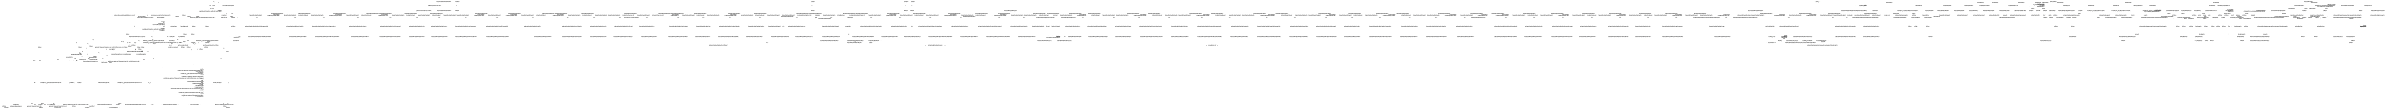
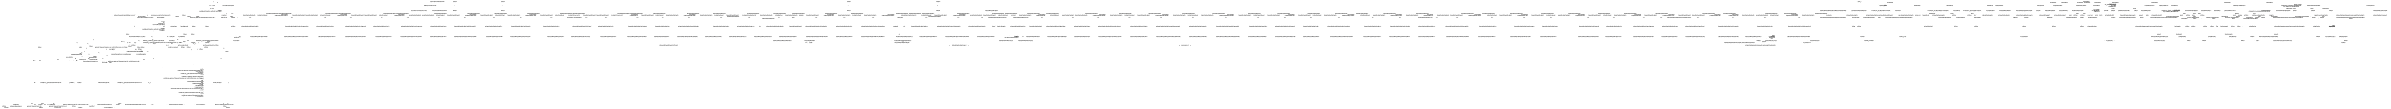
node "return (types.Any()) ? types : null;": added
